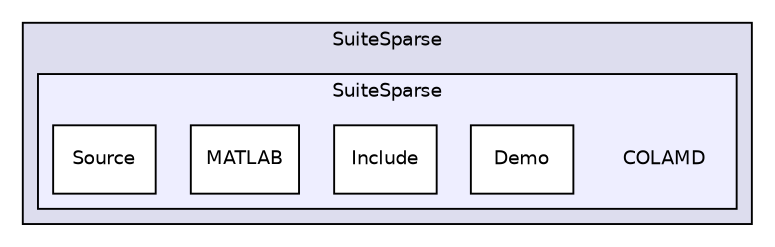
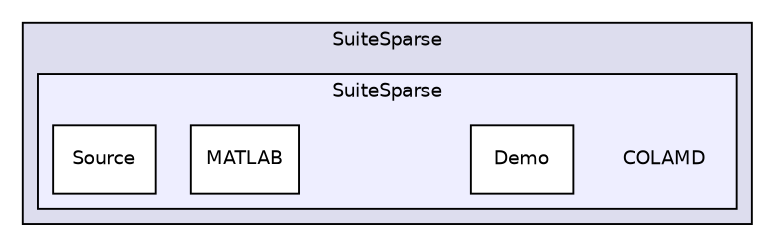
node "Include": removed
